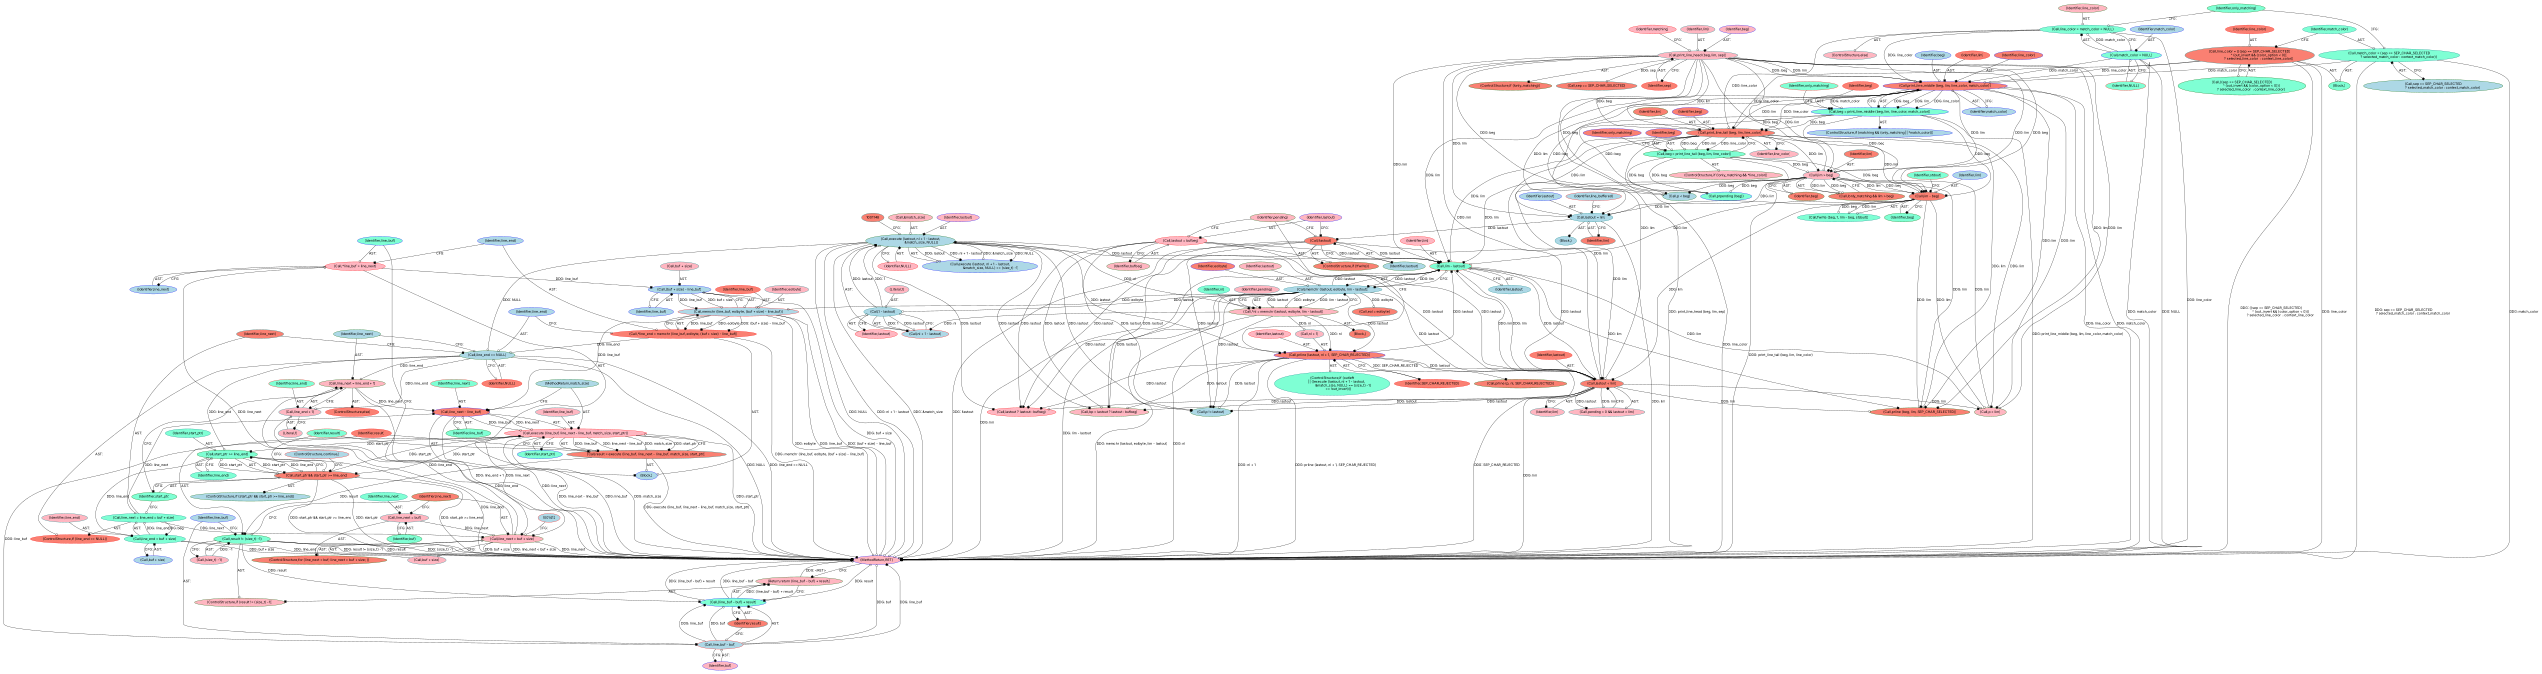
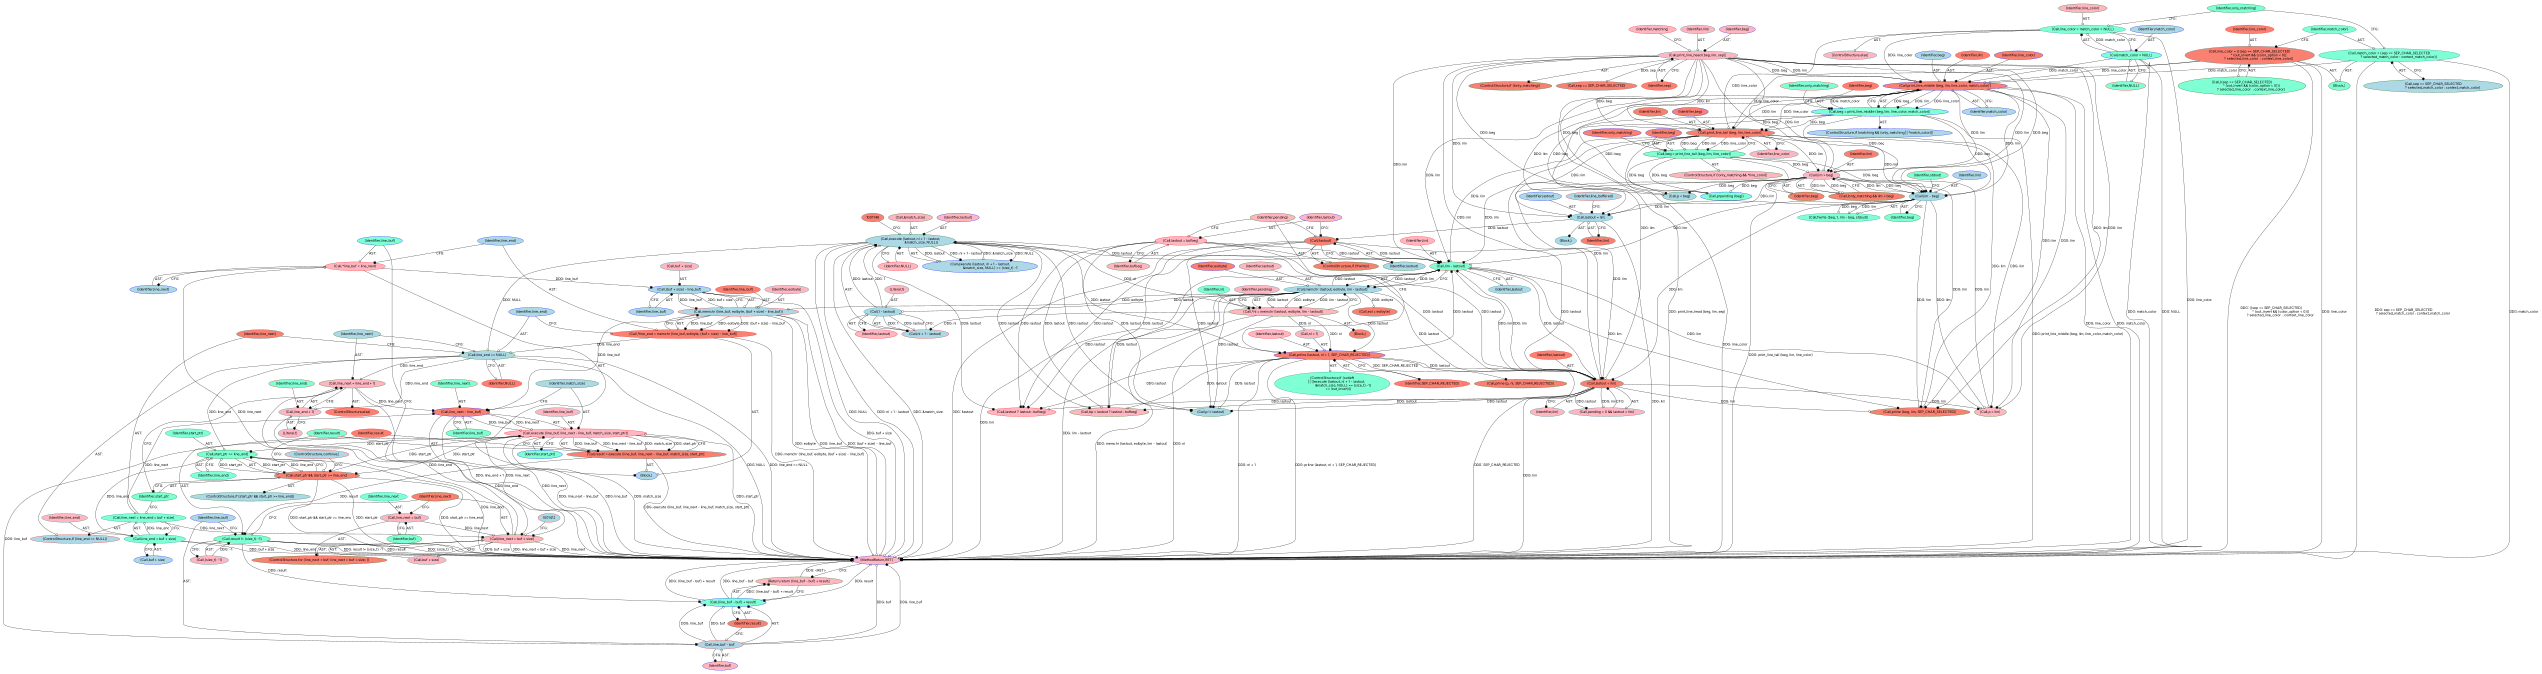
edge "(Call,print_line_middle (beg, lim, line_color, match_color))" -> "(Call,lim - beg)": added, label "DDG: lim"
node "(Call,lim - beg)": fillcolor salmon -> lightblue
node "(MethodReturn,match_size)": label "(MethodReturn,match_size)" -> "(Identifier,match_size)"
edge "(Call,line_next = line_end = buf + size)" -> "(Call,line_end = buf + size)": label "DDG: beg" -> "CFG: "
node "(ControlStructure,if (line_end == NULL))": fillcolor salmon -> lightblue
node "(ControlStructure,if (result != (size_t) -1))": removed
